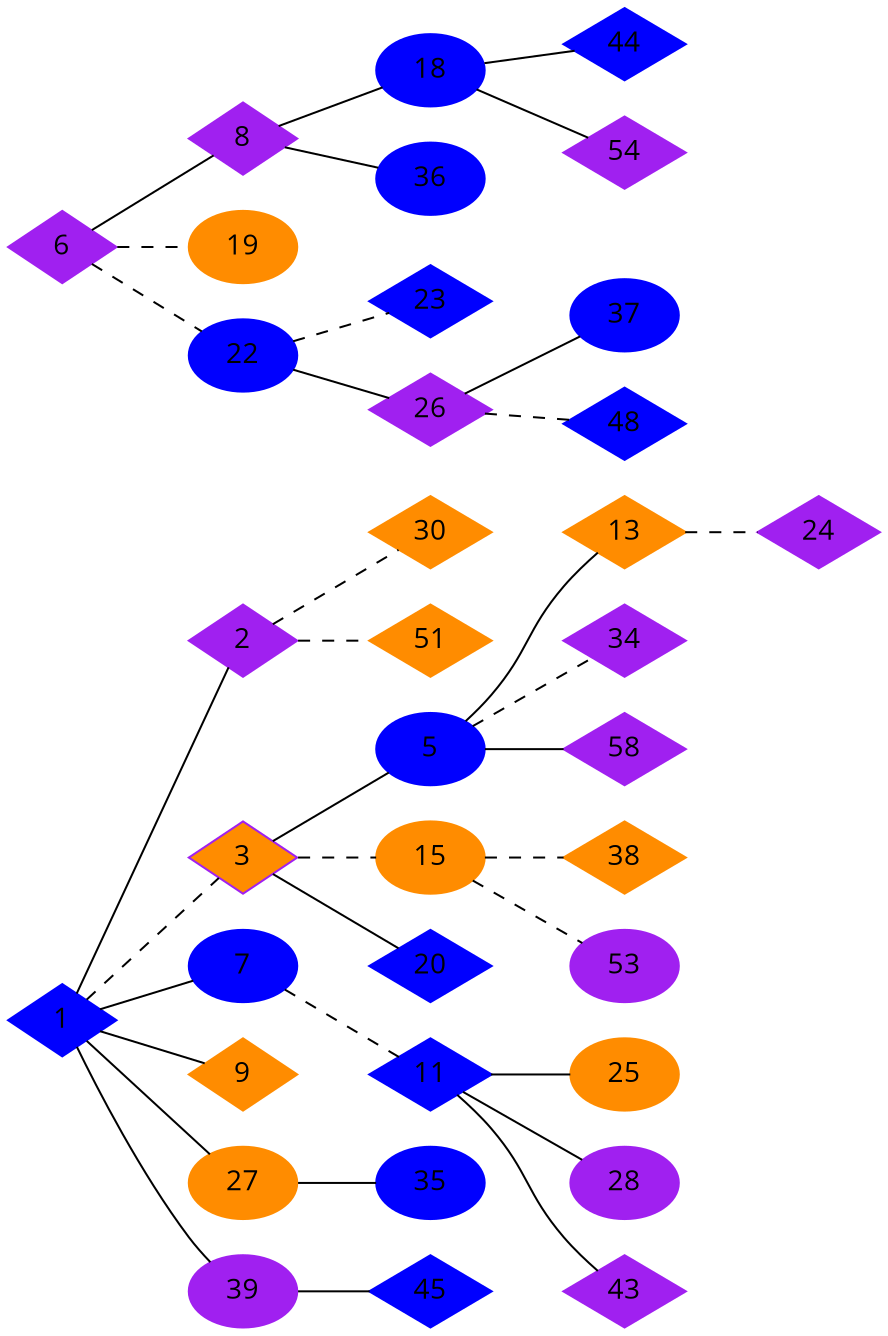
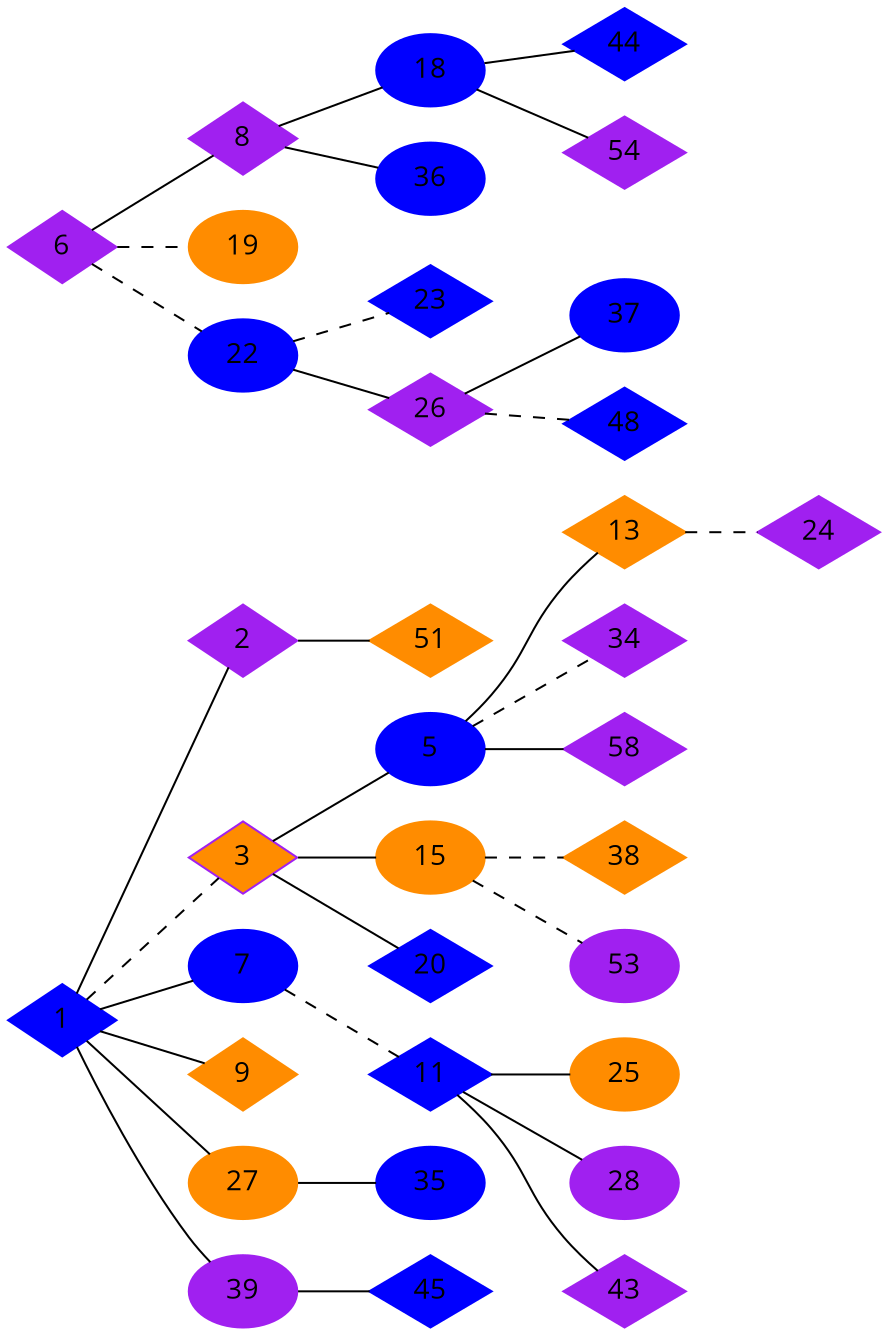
node "30": removed
edge "2" -- "51": style dashed -> solid
edge "3" -- "15": style dashed -> solid
